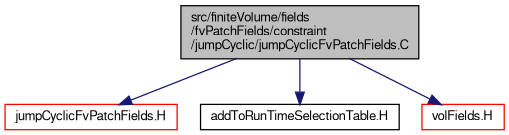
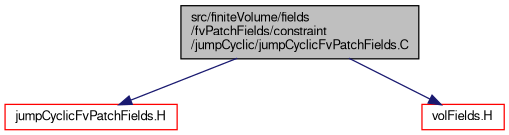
node "addToRunTimeSelectionTable.H": removed
